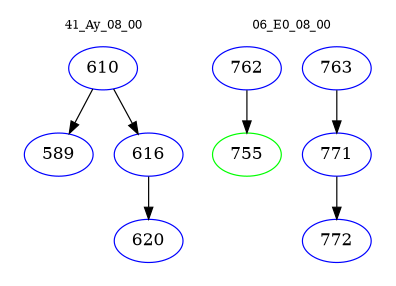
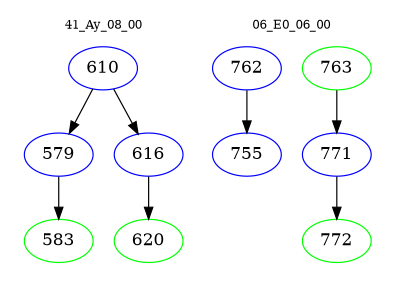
cluster "06_E0_08_00": label "06_E0_08_00" -> "06_E0_06_00"
node "763": color blue -> green
node "589": label "589" -> "579"
node "755": color green -> blue
node "583": added
node "620": color blue -> green
node "772": color blue -> green
